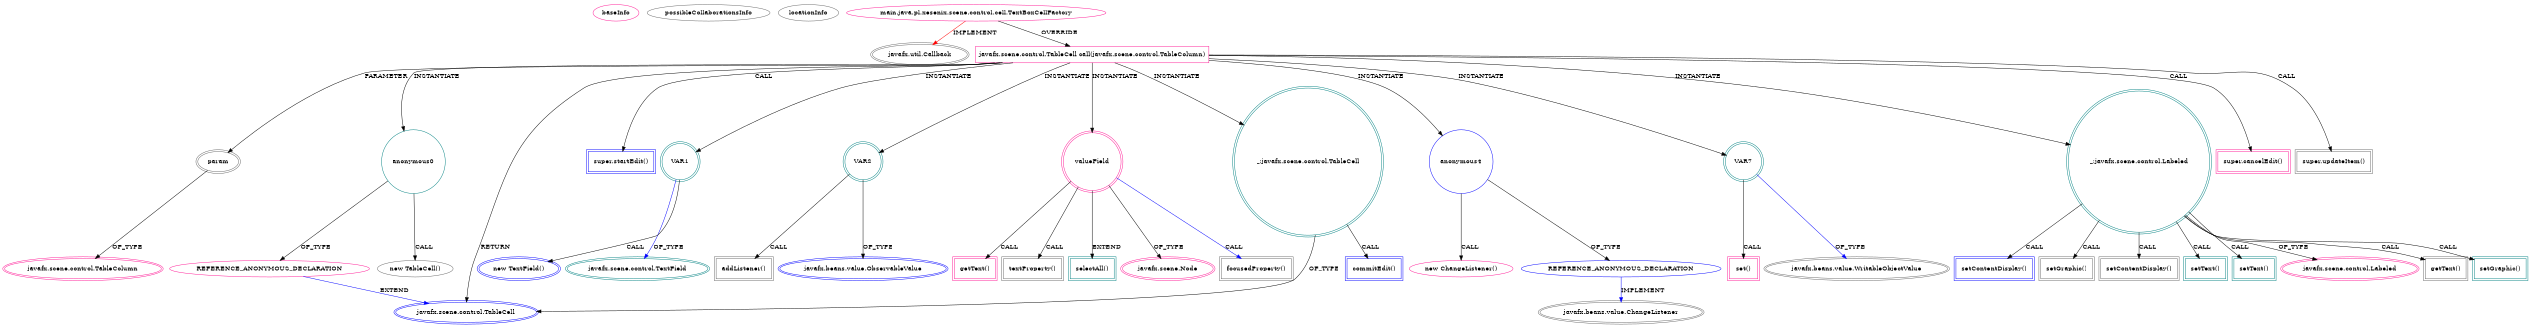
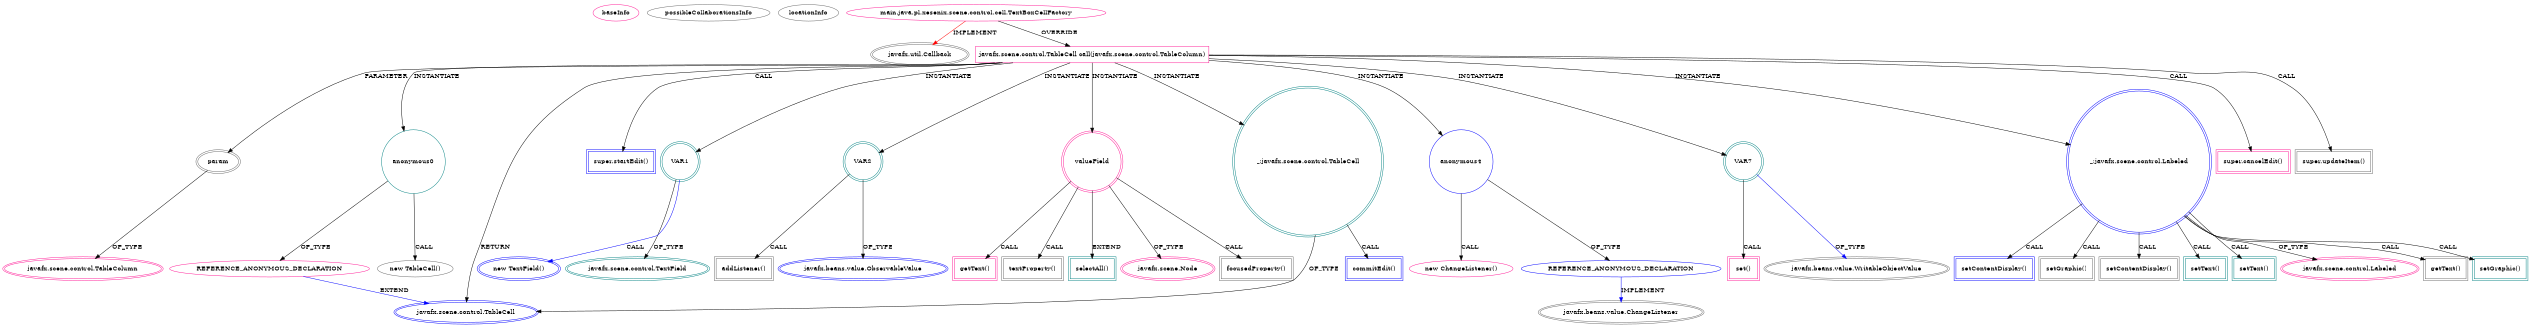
node "_:javafx.scene.control.Labeled": color teal -> blue
edge "valueField" -> "focusedProperty()": color blue -> black
edge "VAR1" -> "javafx.scene.control.TextField": color blue -> black
edge "VAR1" -> "new TextField()": color black -> blue
